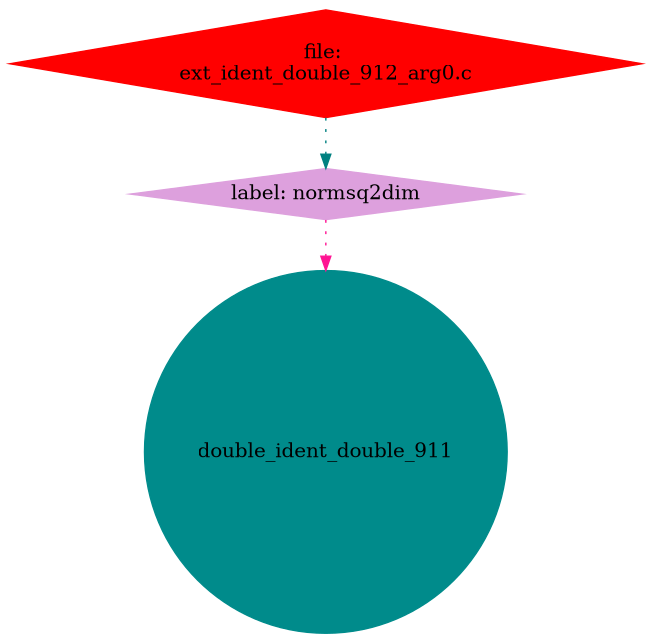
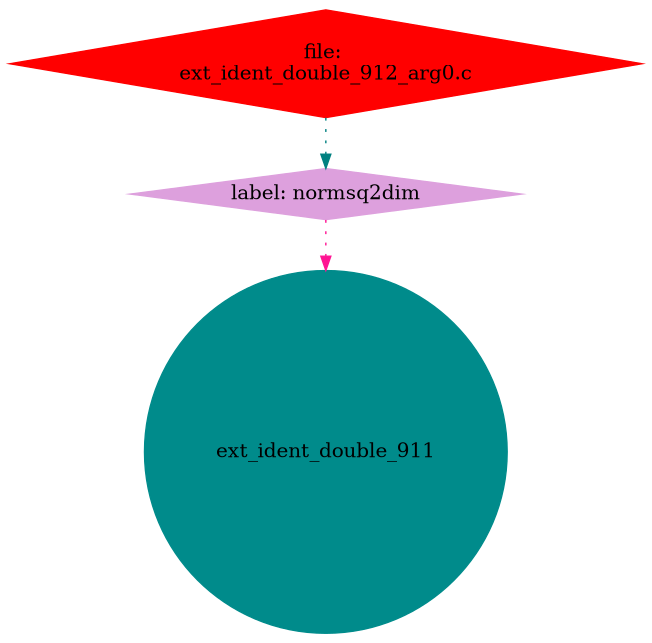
node "double_ident_double_911": label "double_ident_double_911" -> "ext_ident_double_911"
